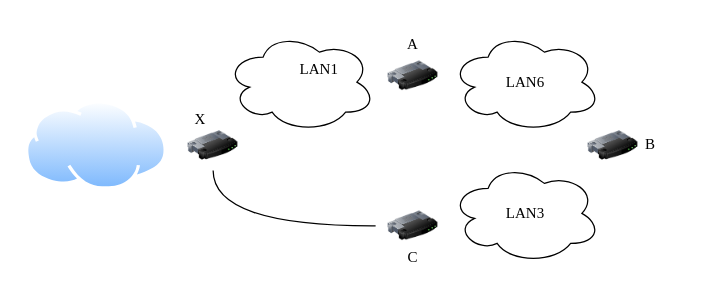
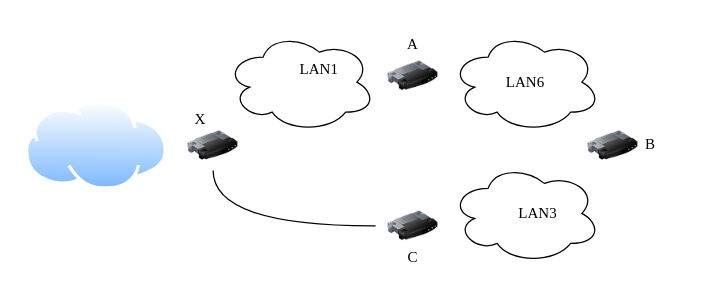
node "LAN3": moved (526, 213) -> (538, 213)
